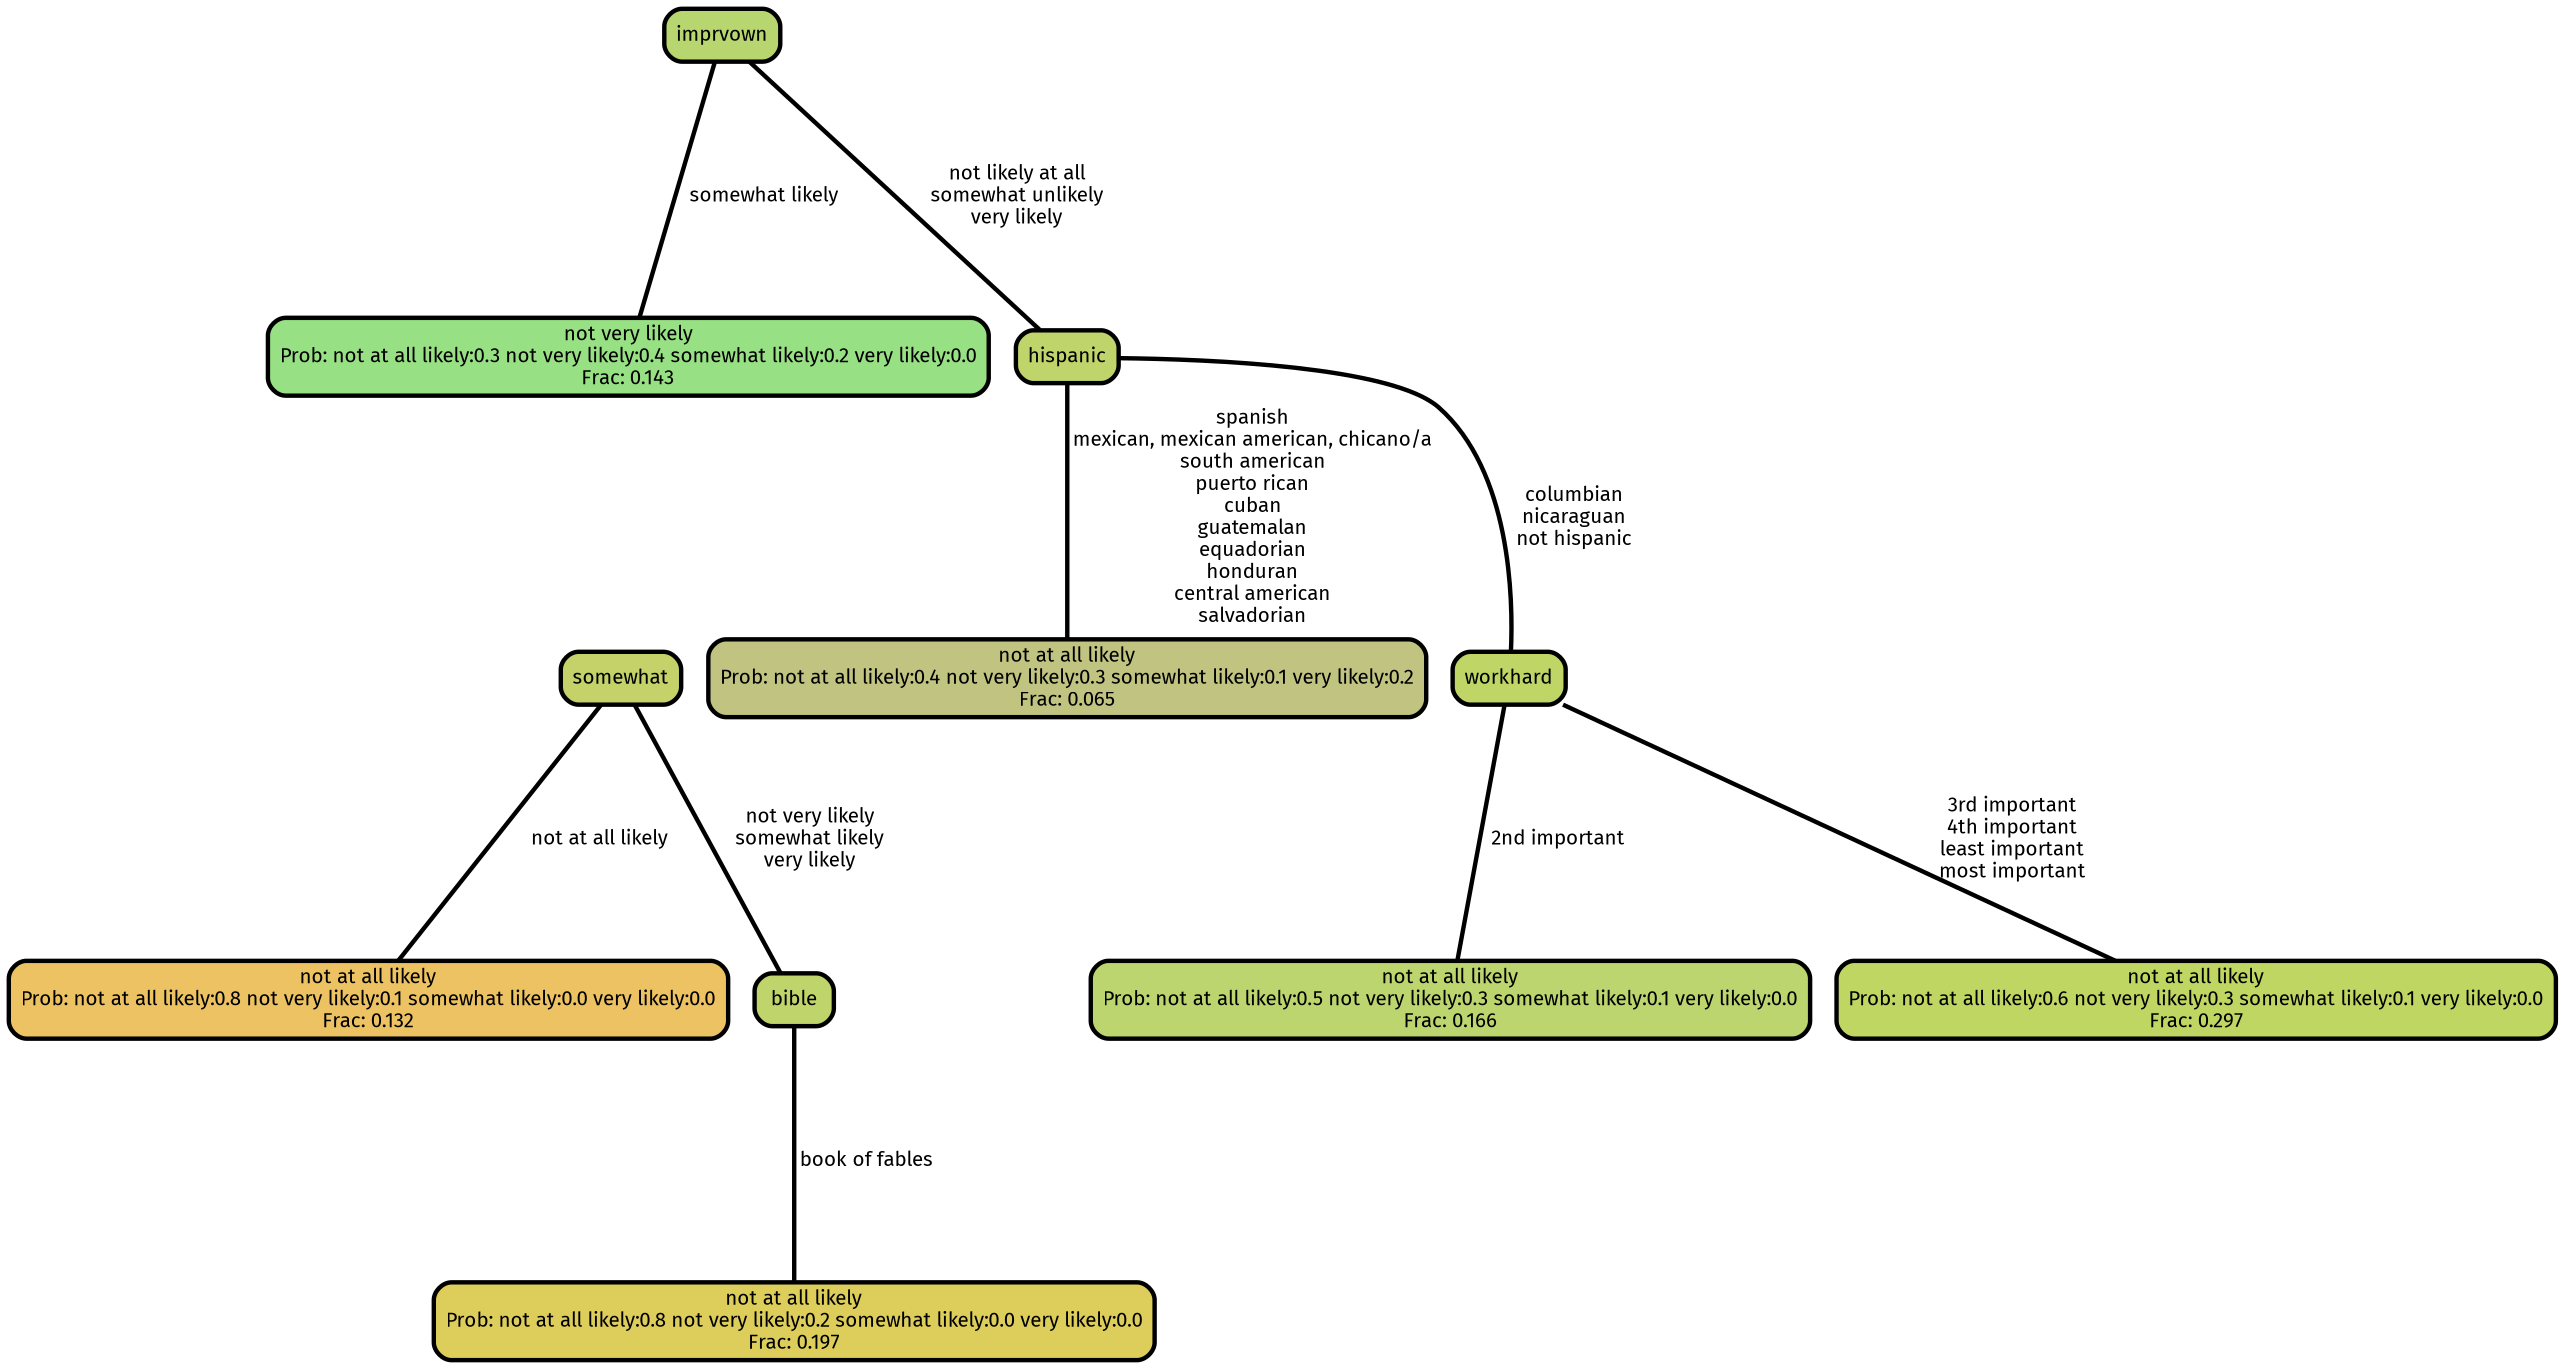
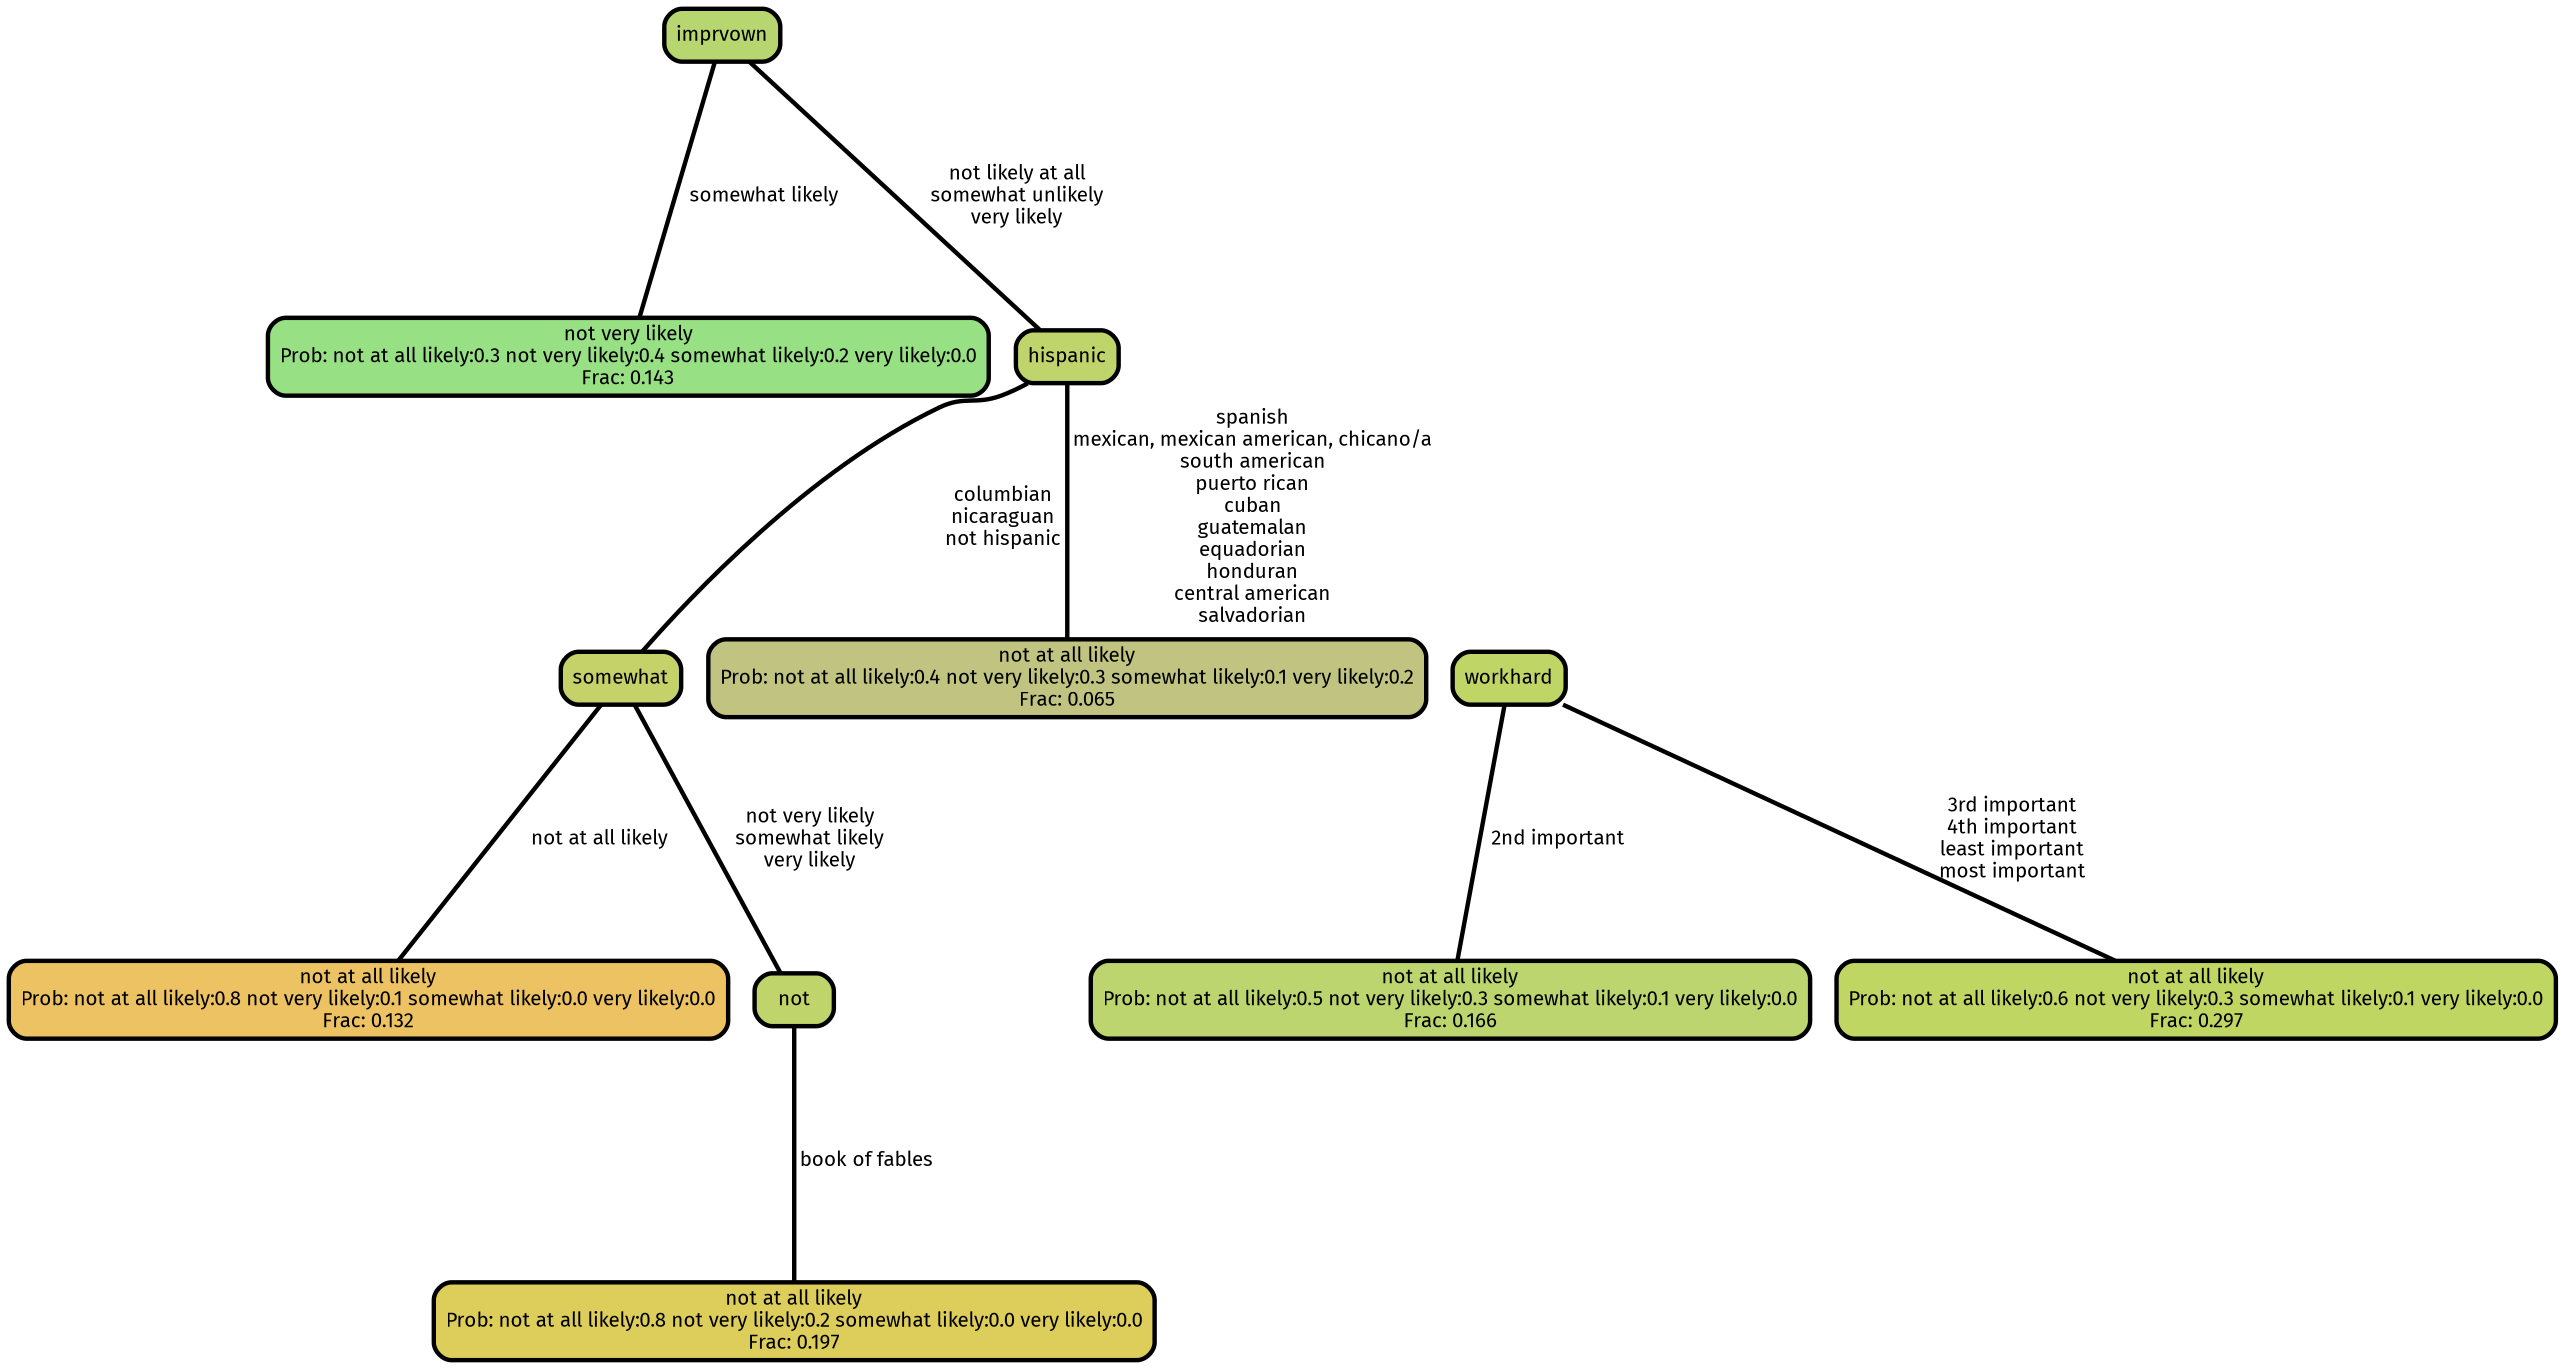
edge "hispanic" -- "workhard": now "hispanic" -- "somewhat"
node "bible": label "bible" -> "not"
